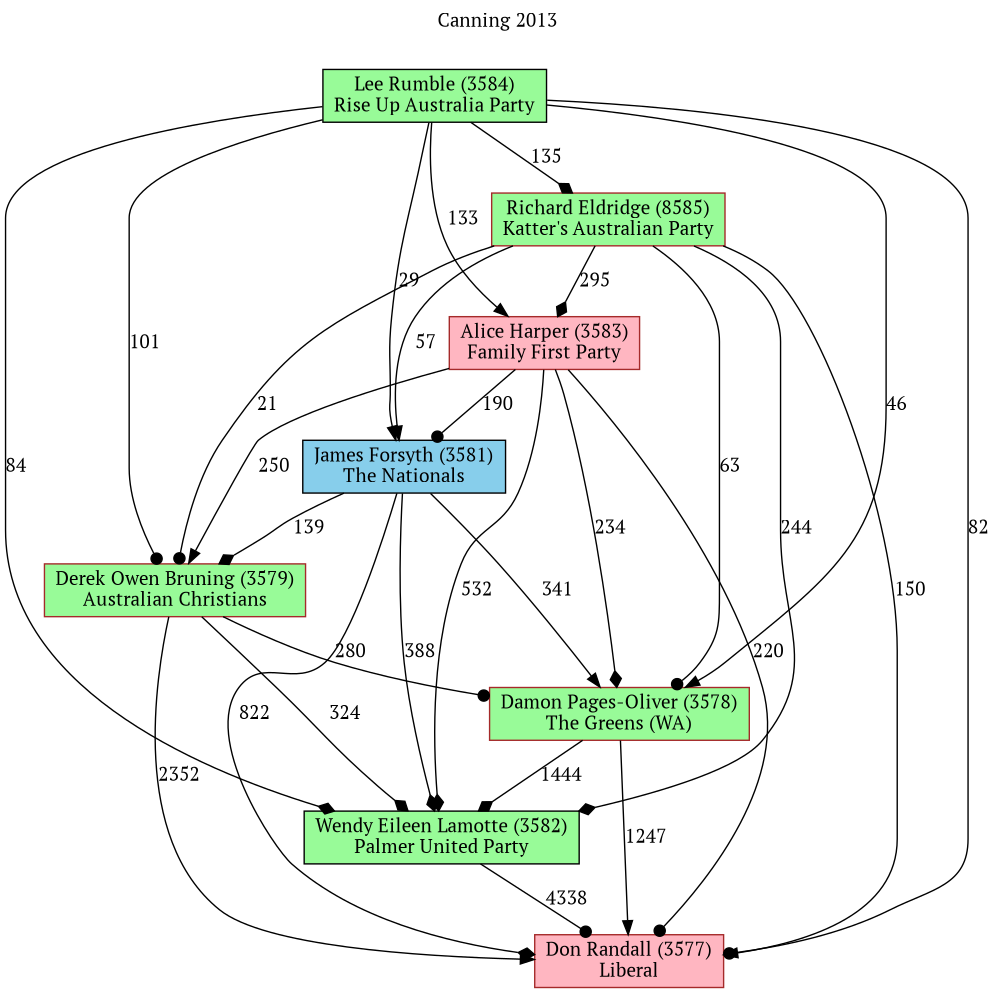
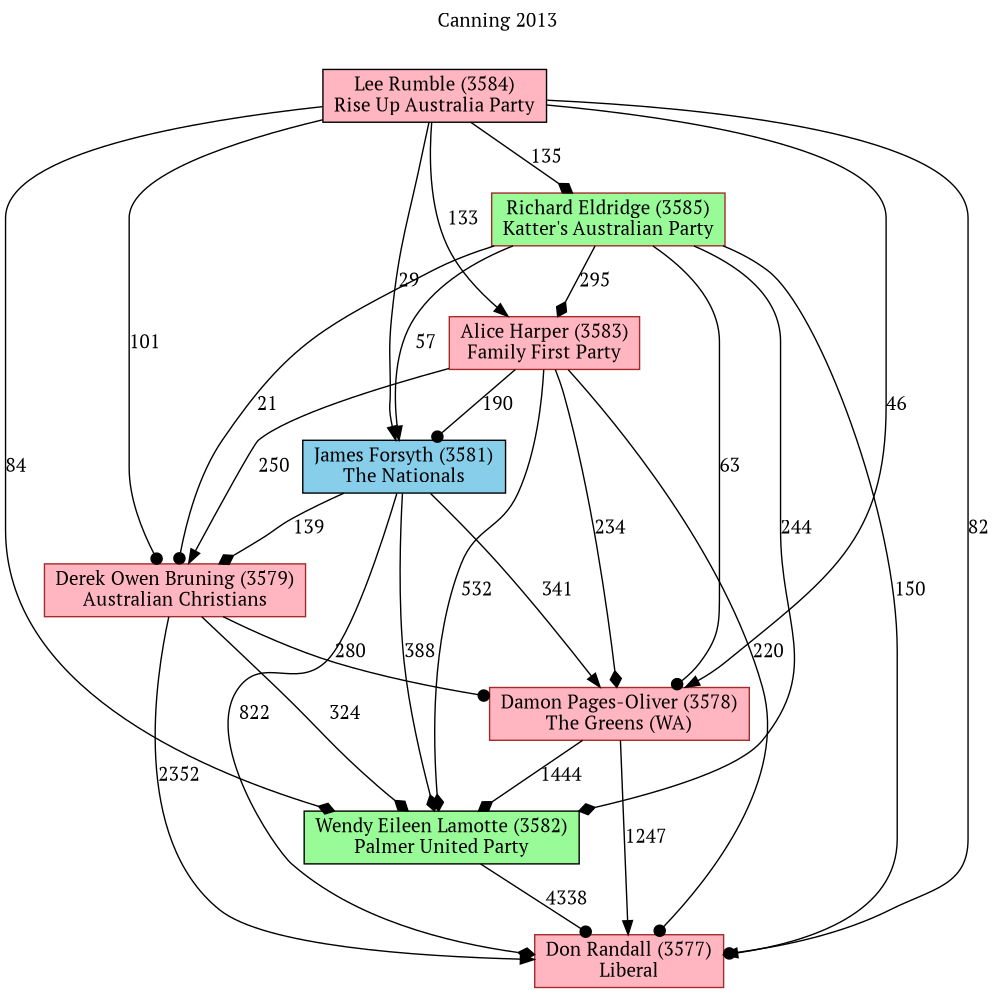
node "Lee Rumble (3584) Rise Up Australia Party": fillcolor palegreen -> lightpink
node "Richard Eldridge (8585) Katter's Australian Party": label "Richard Eldridge (8585) Katter's Australian Party" -> "Richard Eldridge (3585) Katter's Australian Party"
node "Derek Owen Bruning (3579) Australian Christians": fillcolor palegreen -> lightpink
node "Damon Pages-Oliver (3578) The Greens (WA)": fillcolor palegreen -> lightpink
